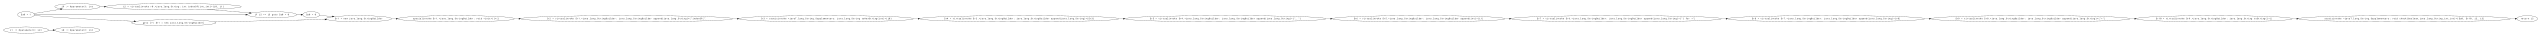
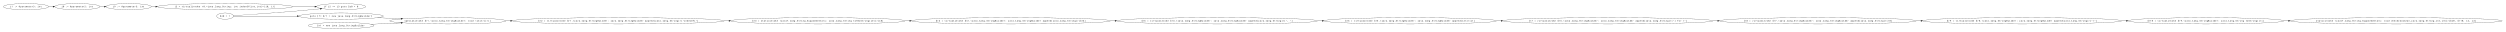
edge "$z0 = 1" -> "i9 := @parameter3: int": now "i0 := @parameter2: int" -> "i9 := @parameter3: int"
node "$z0 = 0": removed
node "return i2": removed
edge "goto [?= $r1 = new java.lang.StringBuilder]" -> "$r1 = new java.lang.StringBuilder": now "goto [?= $r1 = new java.lang.StringBuilder]" -> "specialinvoke $r1.<java.lang.StringBuilder: void <init>()>()"
